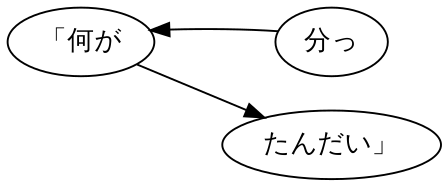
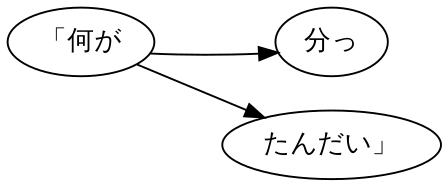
edge "分っ" -> "「何が": reversed
